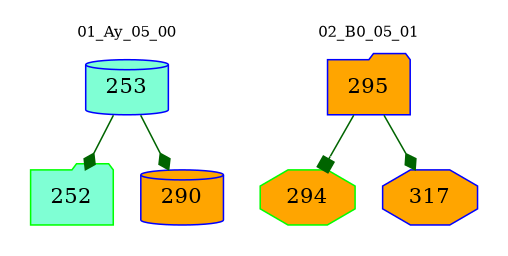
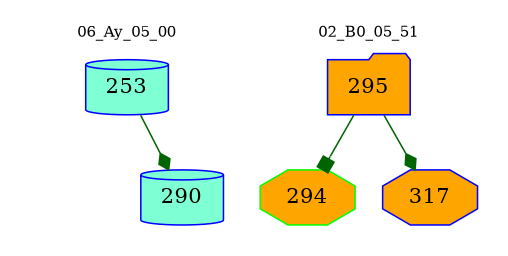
cluster "01_Ay_05_00": label "01_Ay_05_00" -> "06_Ay_05_00"
cluster "02_B0_05_01": label "02_B0_05_01" -> "02_B0_05_51"
node "252": removed
node "290": fillcolor orange -> aquamarine
